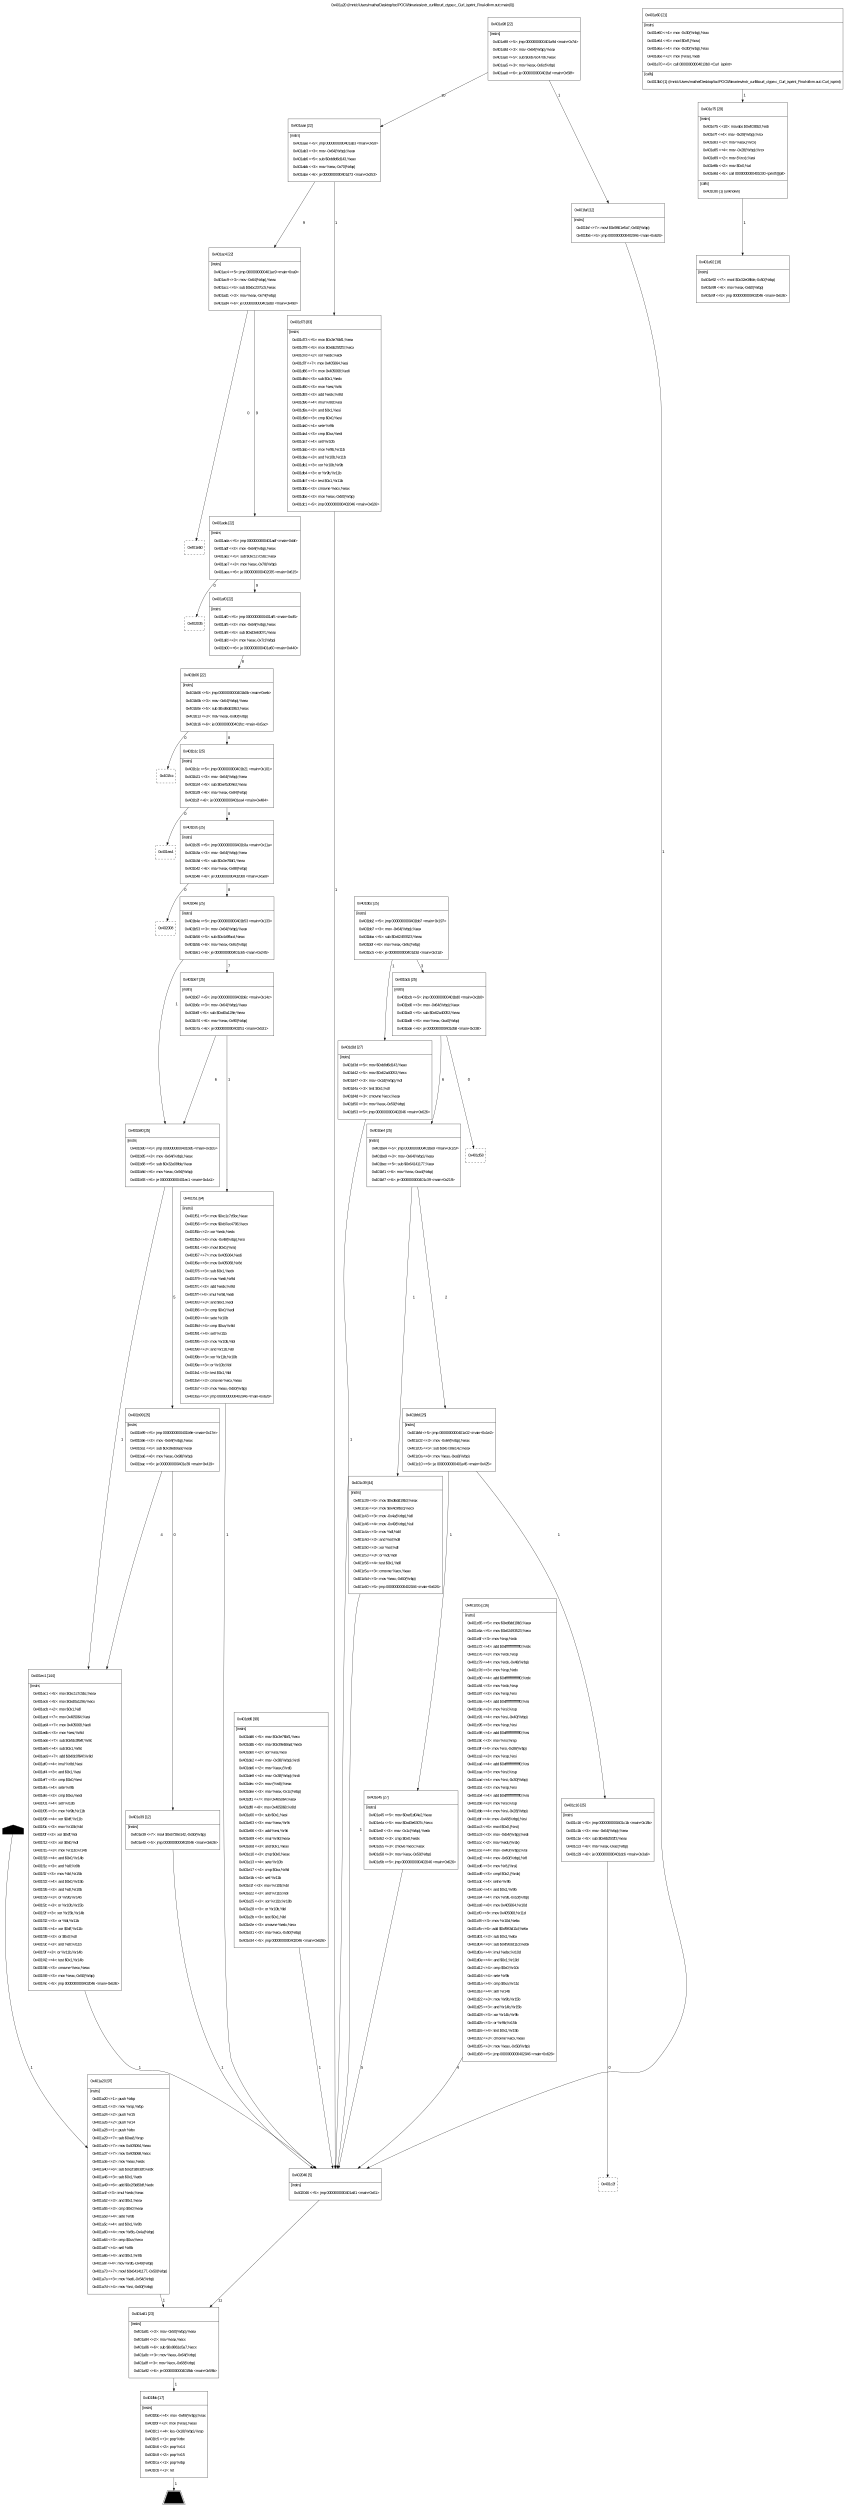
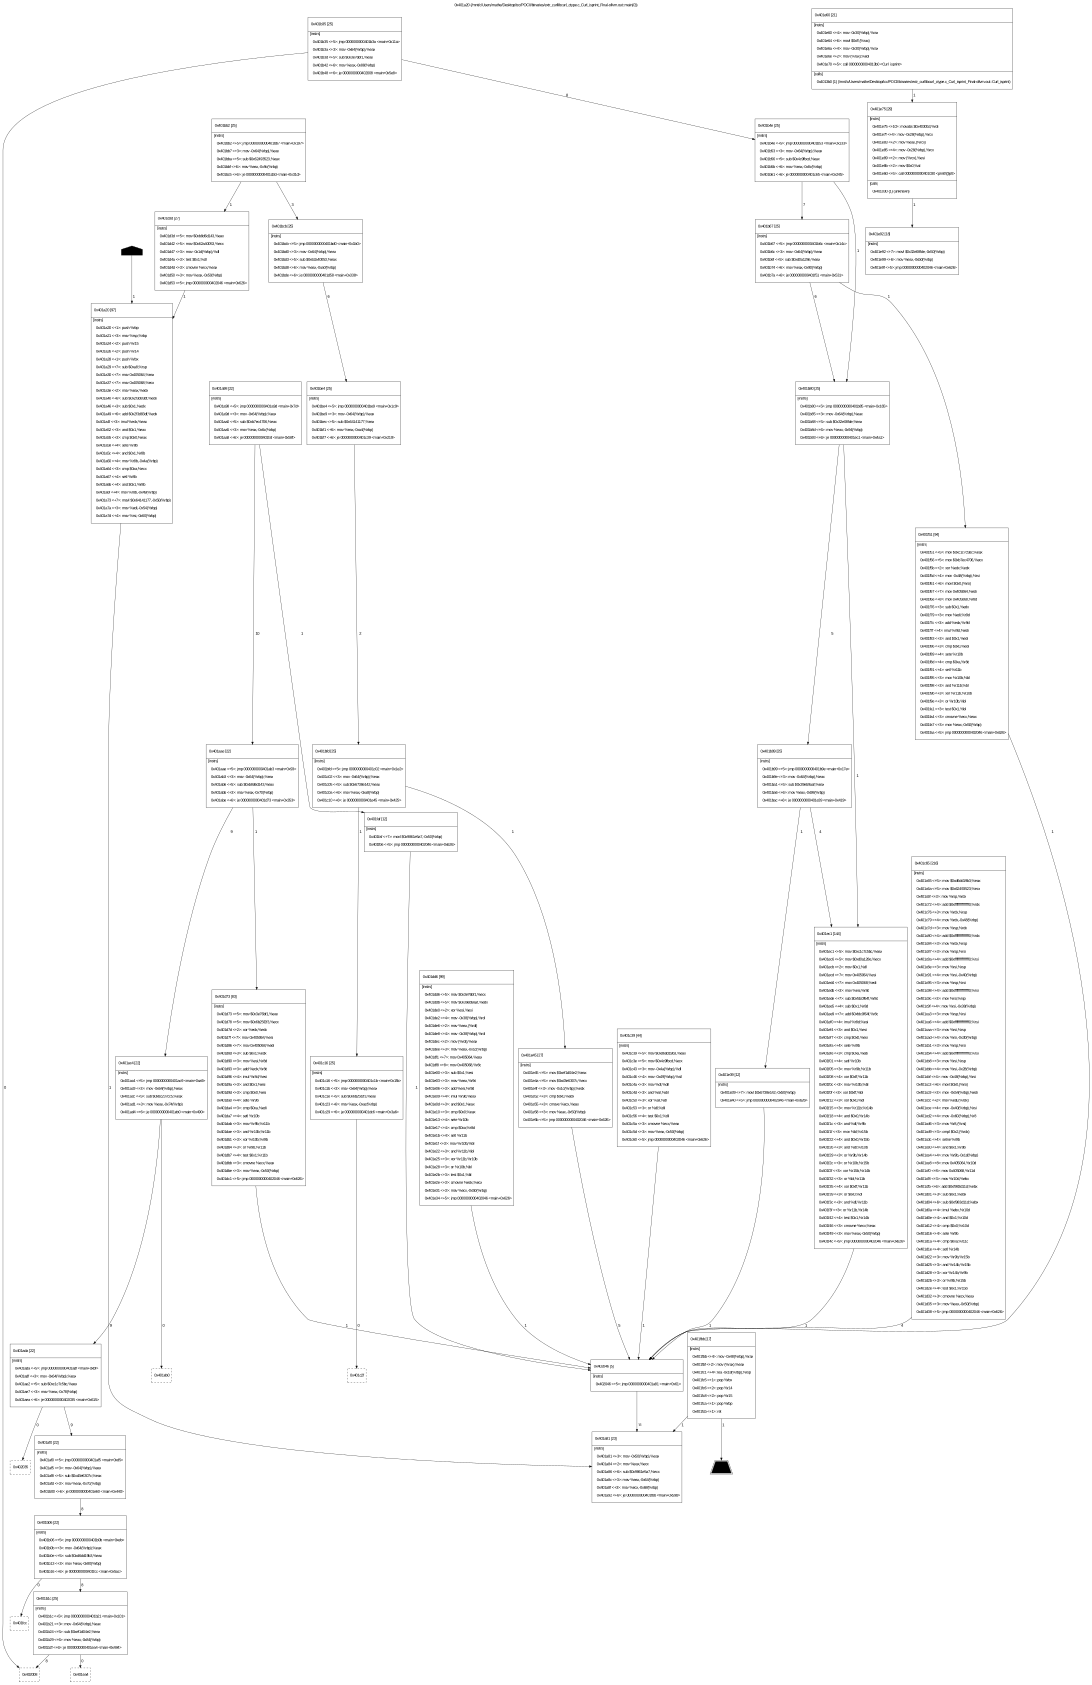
edge "0x401b1c [25]" -> "0x401b35 [25]": now "0x401b1c [25]" -> "0x402008"
node "0x401d58": removed
edge "0x401be4 [25]" -> "0x401c39 [44]": removed, label "1"
edge "0x401b99 [25]" -> "0x401e39 [12]": label " 0" -> " 1"
edge "0x401d3d [27]" -> "0x402046 [5]": now "0x401d3d [27]" -> "0x401a20 [97]"
edge "0x401a81 [23]" -> "0x401fbb [17]": reversed
